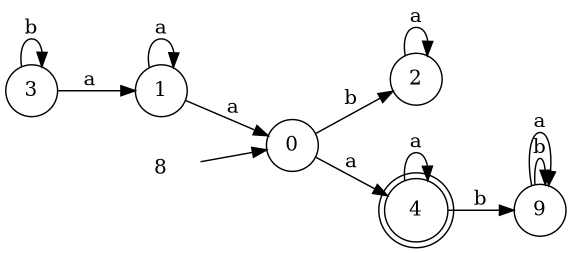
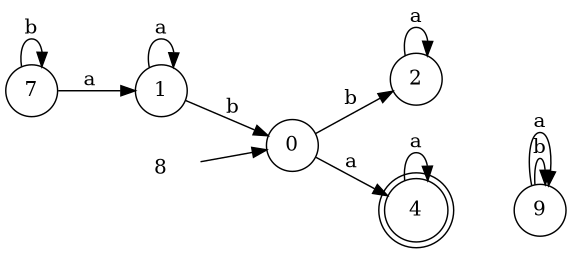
node "3": label "3" -> "7"
edge "1" -> "0": label "a" -> "b"
edge "4" -> "9": removed, label "b"
